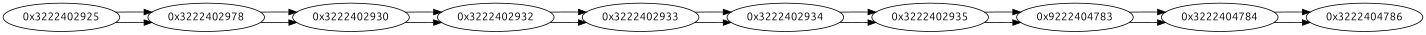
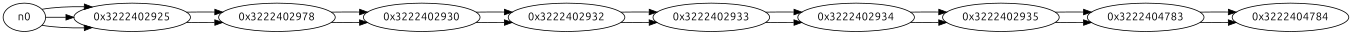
node "n0": added
node "0x9222404783": label "0x9222404783" -> "0x3222404783"
node "0x3222404786": removed
